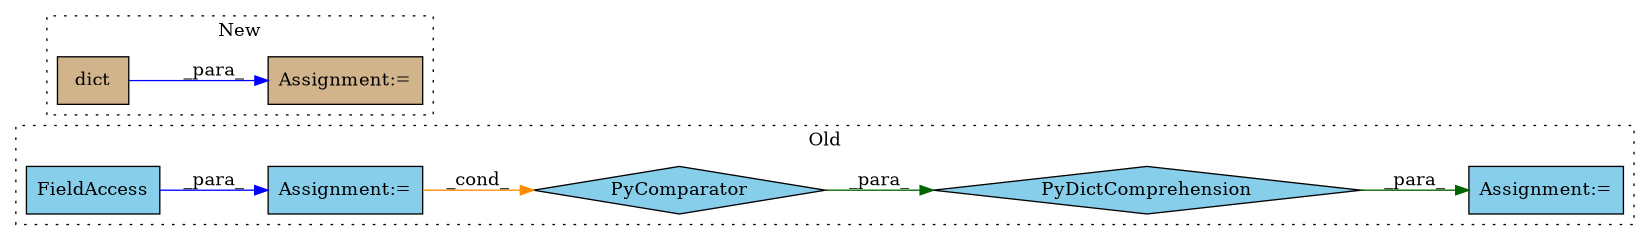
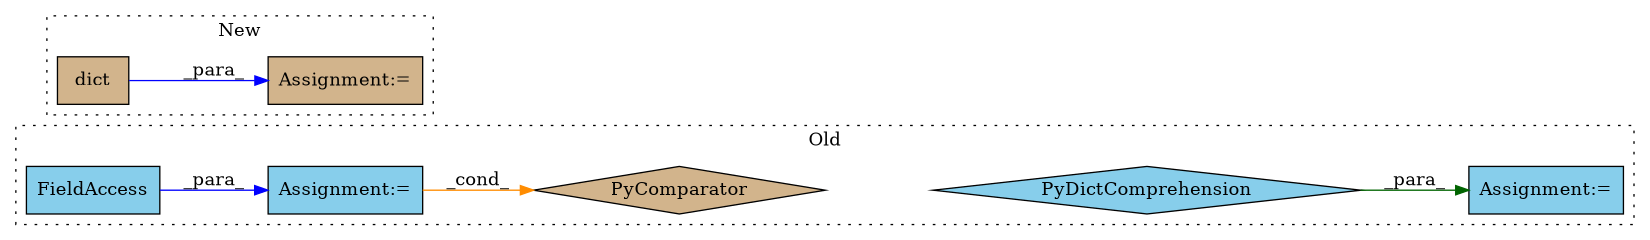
node "PyComparator": fillcolor skyblue -> tan
edge "PyComparator" -> "PyDictComprehension": removed, label "_para_"
